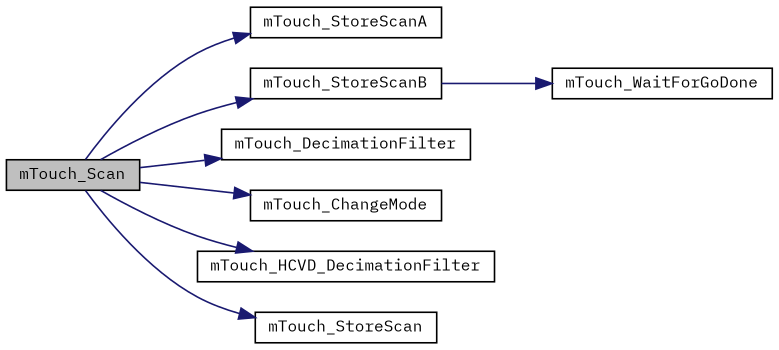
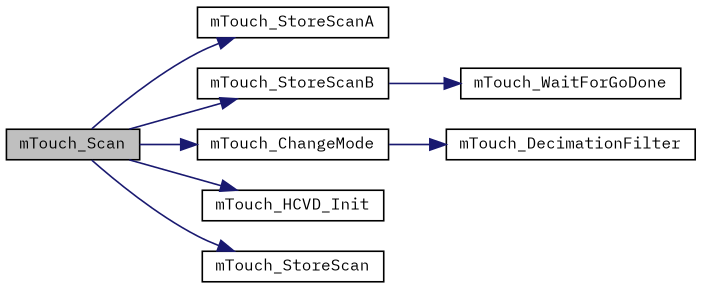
edge "mTouch_Scan" -> "mTouch_DecimationFilter": now "mTouch_ChangeMode" -> "mTouch_DecimationFilter"
node "mTouch_HCVD_DecimationFilter": label "mTouch_HCVD_DecimationFilter" -> "mTouch_HCVD_Init"
